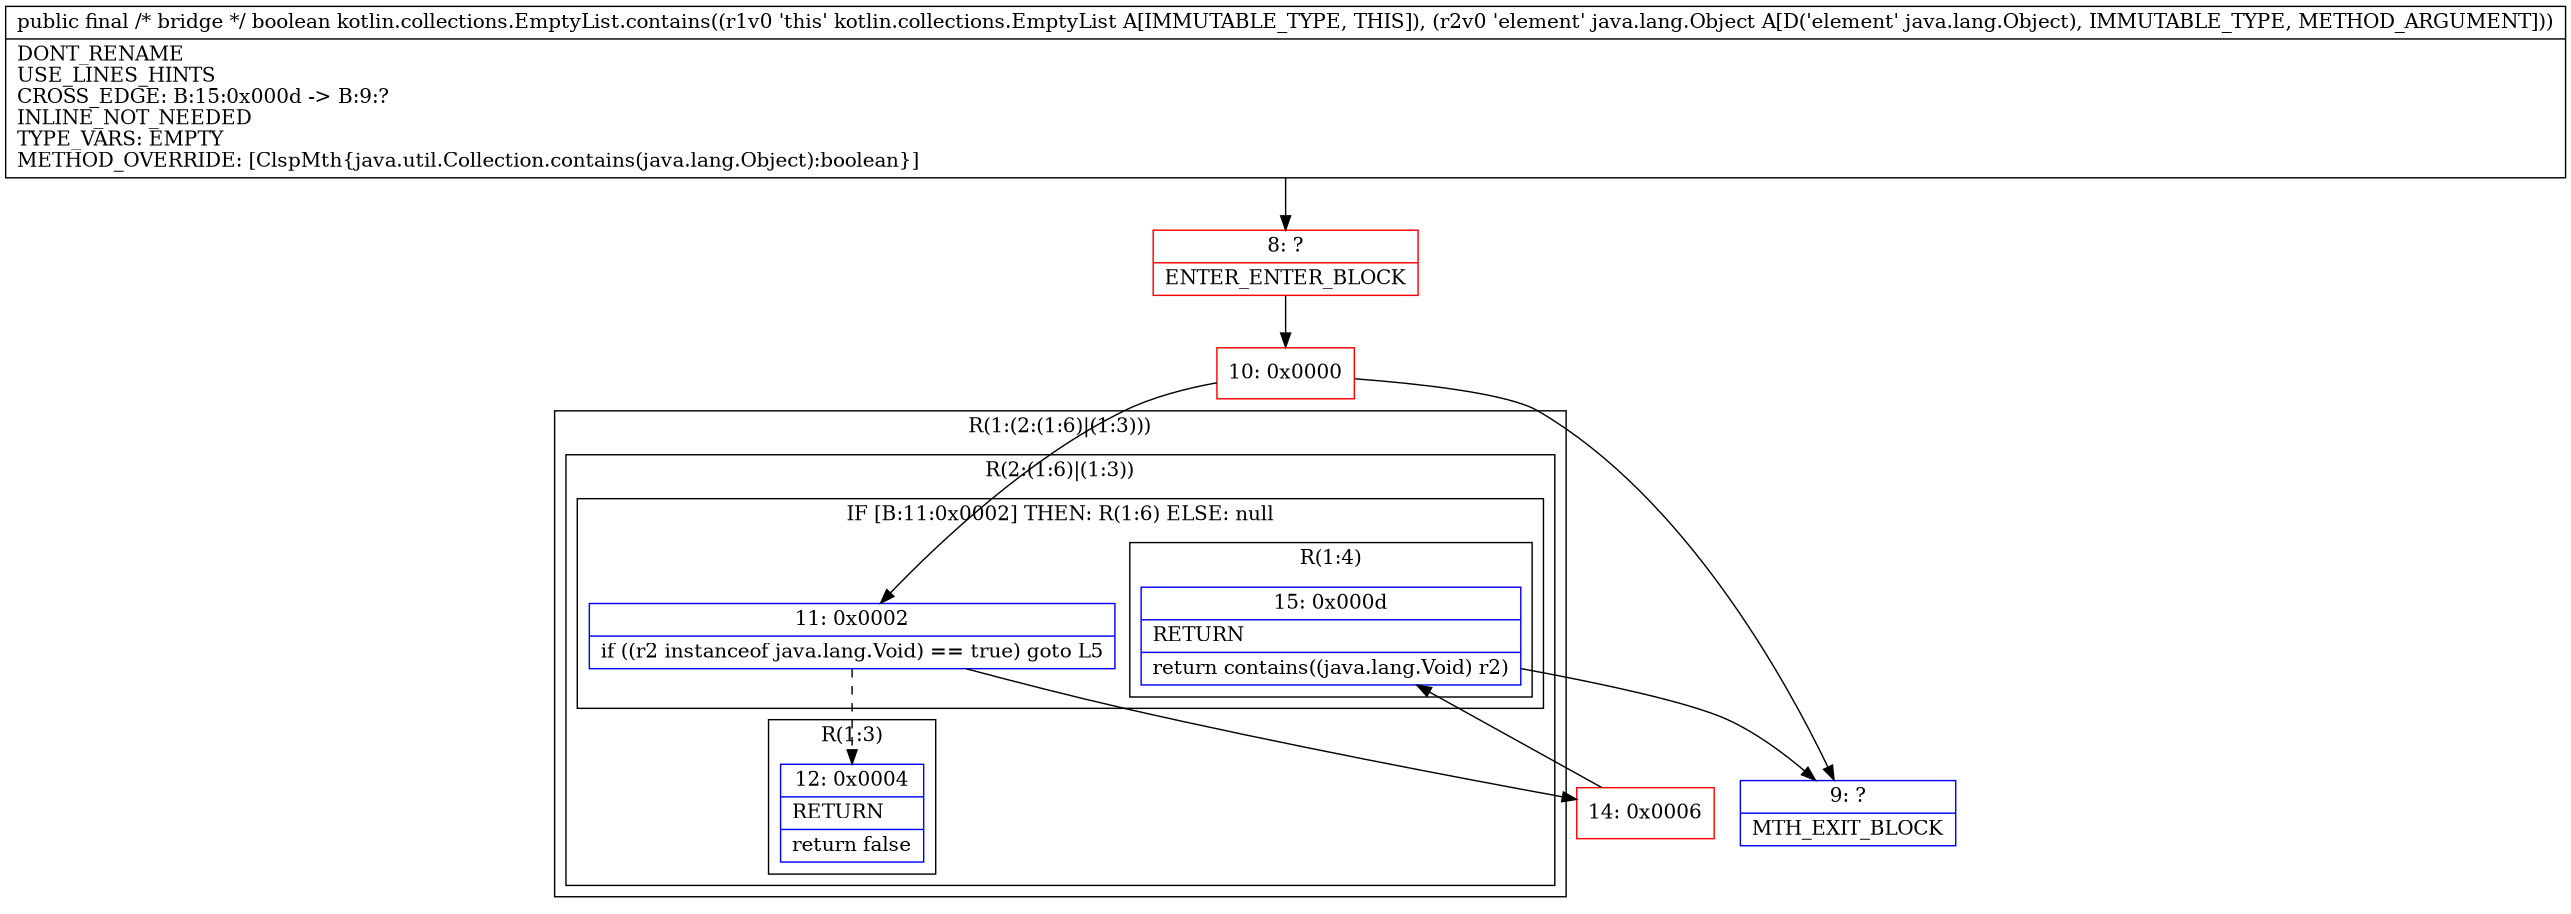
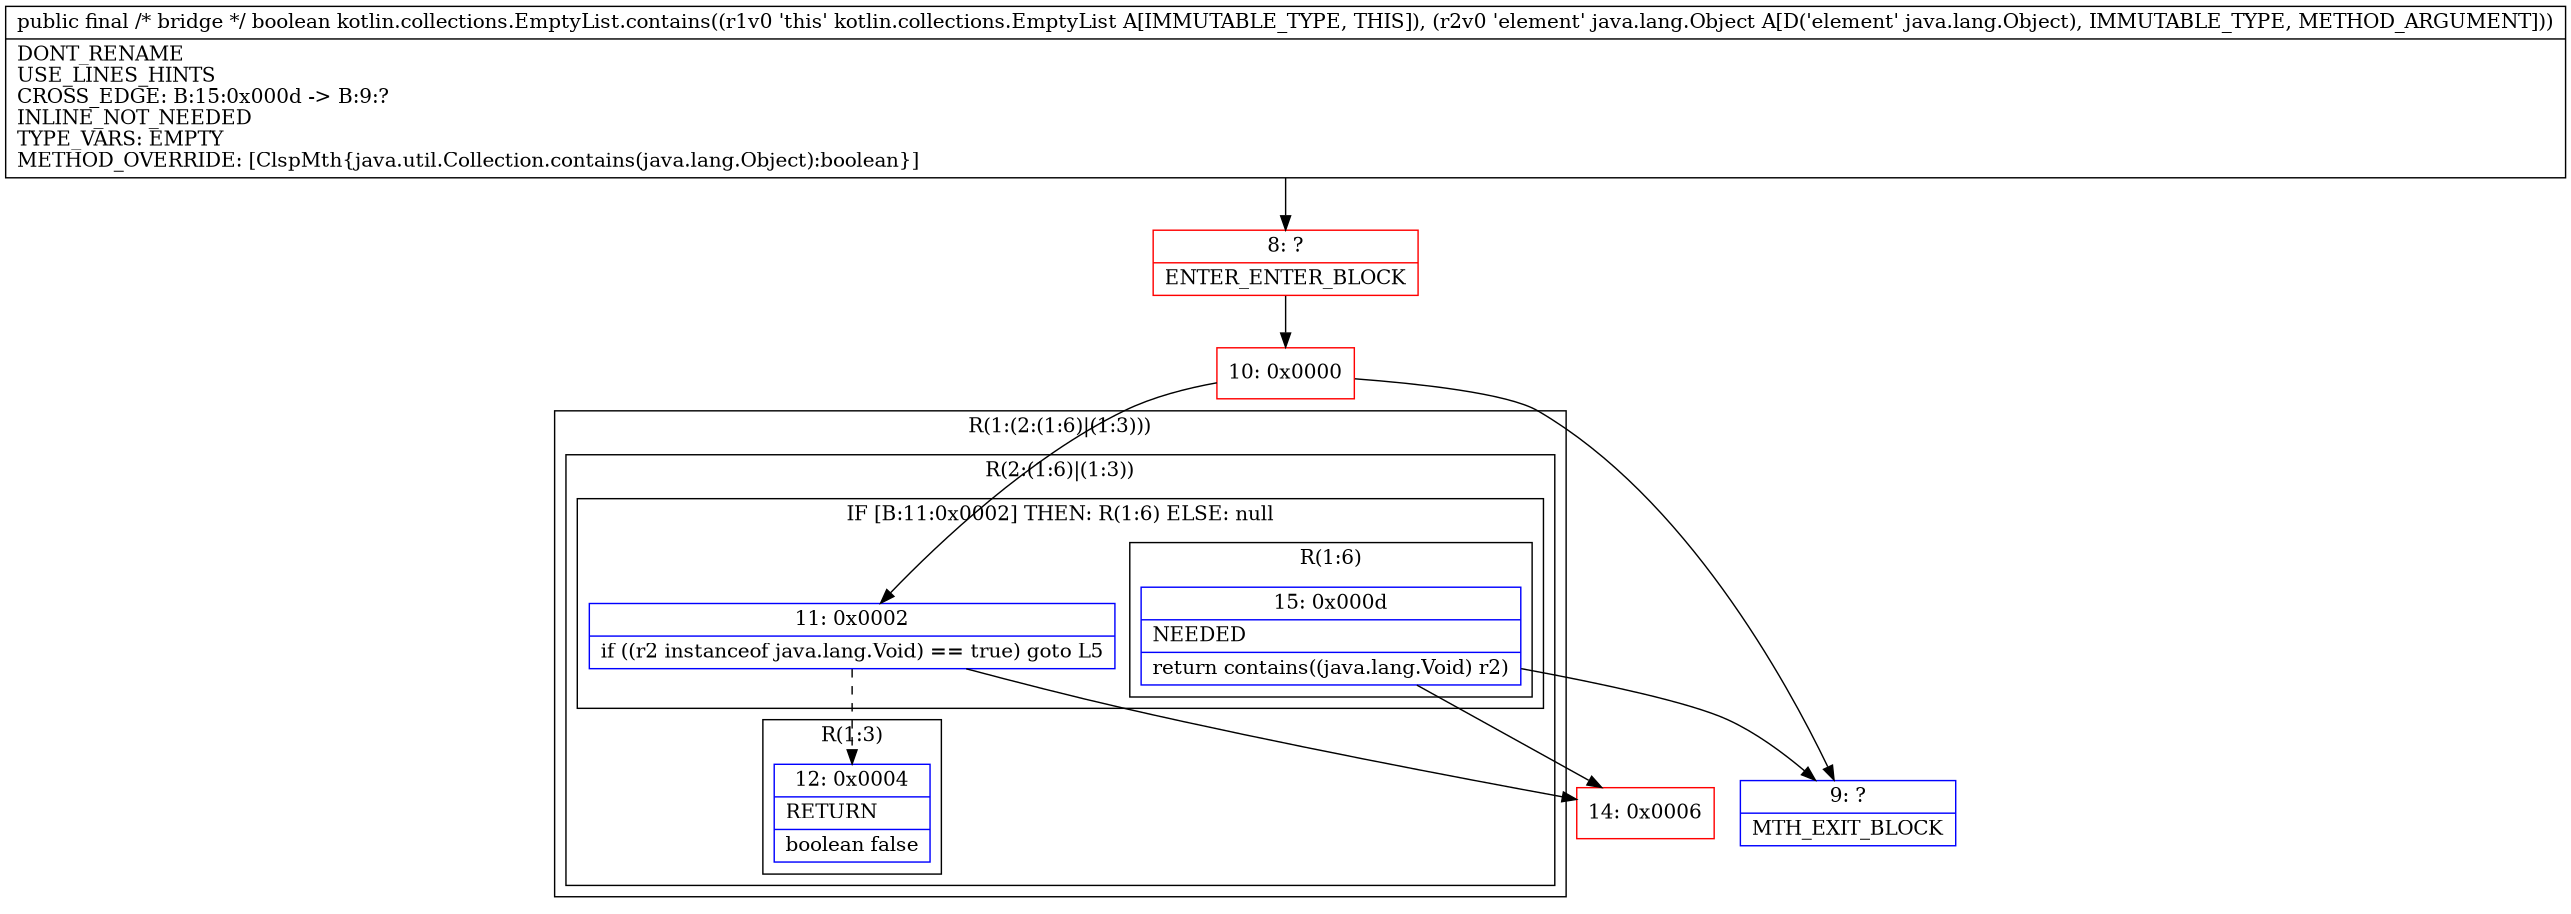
cluster "R(1:4)": label "R(1:4)" -> "R(1:6)"
node "15: 0x000d": text "RETURN" -> "NEEDED"
edge "14: 0x0006" -> "15: 0x000d": reversed
node "12: 0x0004": text "return false" -> "boolean false"
